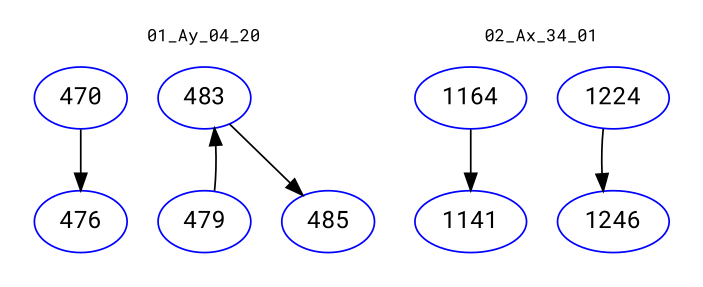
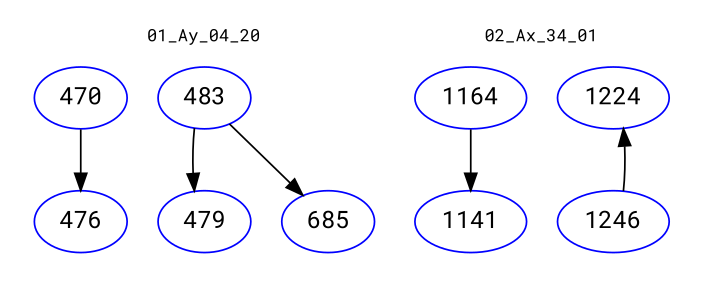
edge "1224" -> "1246": reversed
edge "479" -> "483": reversed
node "485": label "485" -> "685"
